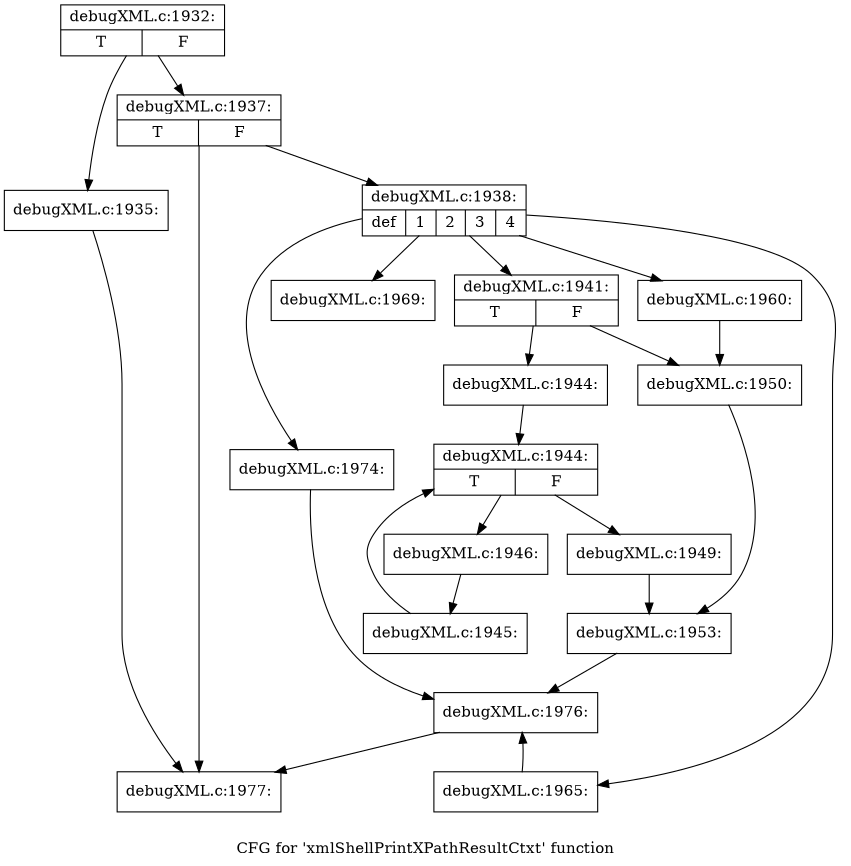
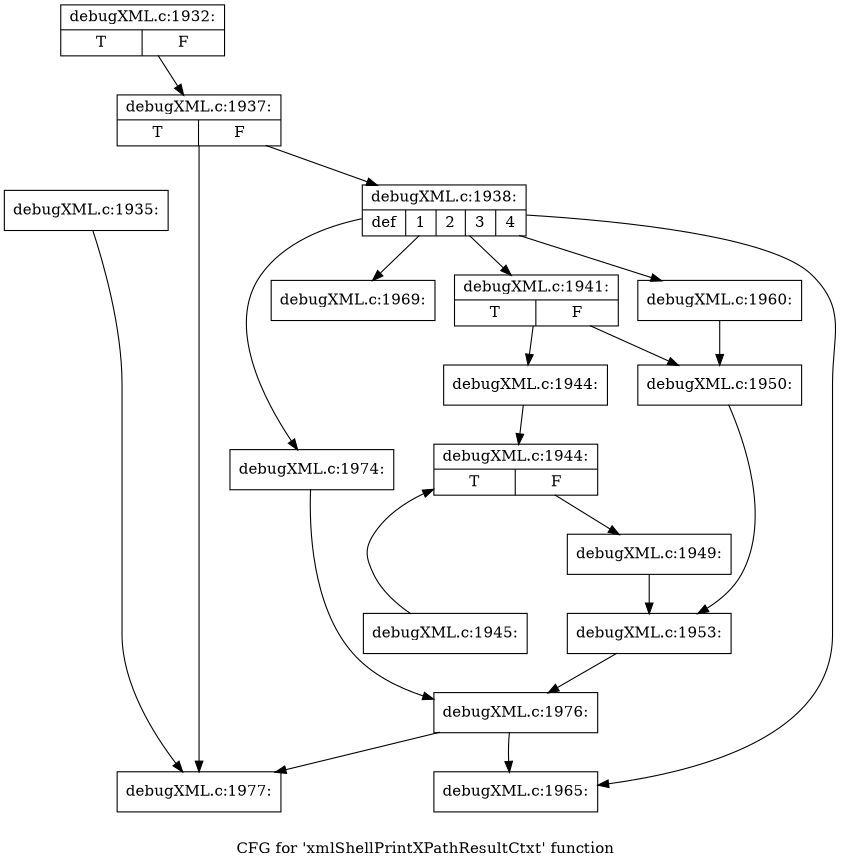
edge "debugXML.c:1932:" -> "debugXML.c:1935:": removed
node "debugXML.c:1946:": removed
edge "debugXML.c:1965:" -> "debugXML.c:1976:": reversed
